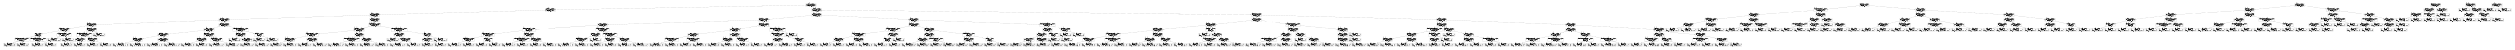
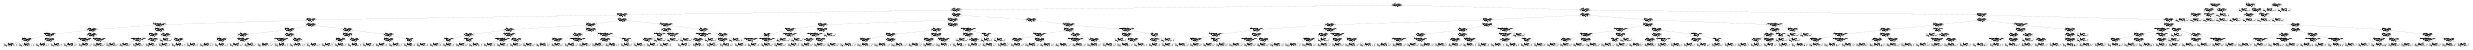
node "_fingerprints <= 0.5000 gini = 0.735613716641 samples = 1456": added
